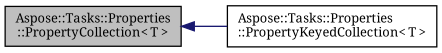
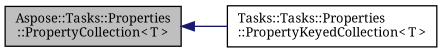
node "Aspose::Tasks::Properties ::PropertyKeyedCollection< T >": label "Aspose::Tasks::Properties ::PropertyKeyedCollection< T >" -> "Tasks::Tasks::Properties ::PropertyKeyedCollection< T >"
